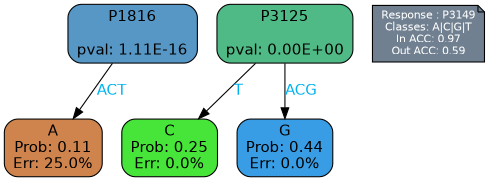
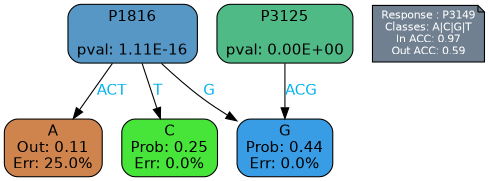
edge "P3125 pval: 0.00E+00" -> "C Prob: 0.25 Err: 0.0%": now "P1816 pval: 1.11E-16" -> "C Prob: 0.25 Err: 0.0%"
edge "P1816 pval: 1.11E-16" -> "G Prob: 0.44 Err: 0.0%": added, label "G"
node "A Prob: 0.11 Err: 25.0%": label "A Prob: 0.11 Err: 25.0%" -> "A Out: 0.11 Err: 25.0%"
